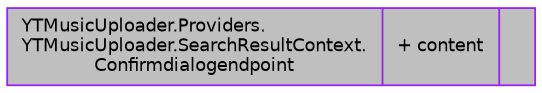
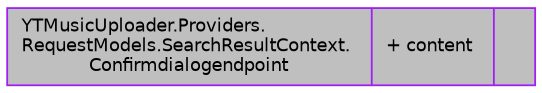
node "YTMusicUploader.Providers.": text "YTMusicUploader.SearchResultContext." -> "RequestModels.SearchResultContext."
